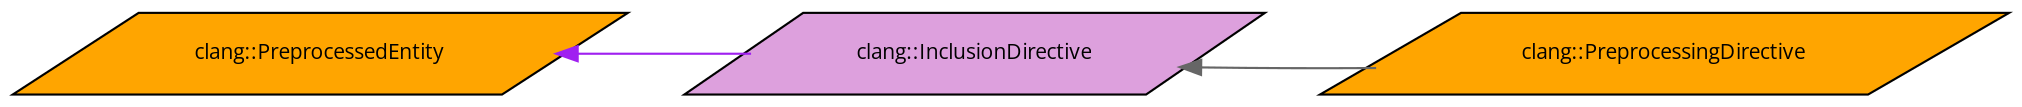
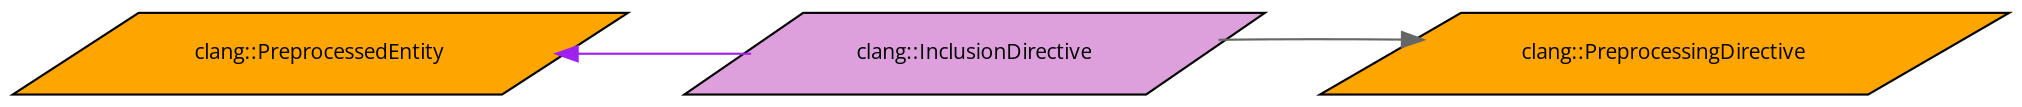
edge "clang::PreprocessingDirective" -> "clang::InclusionDirective": reversed
